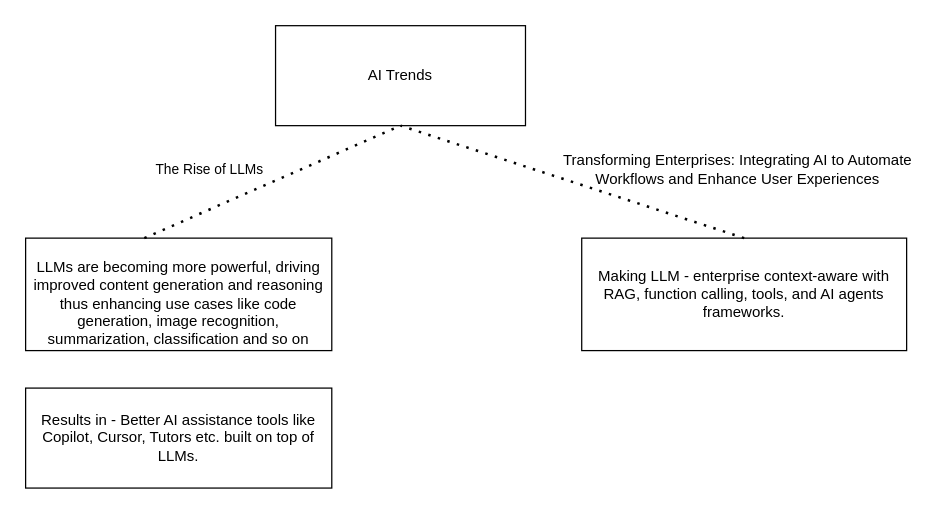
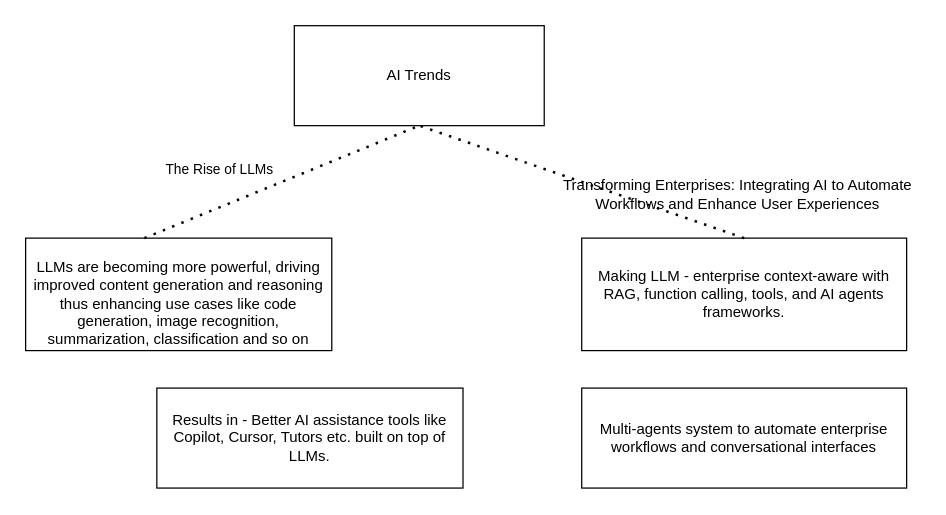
node "AI Trends": moved (401, 76) -> (419, 76)
node "Transforming Enterprises: Integrating AI to Automate Workflows and Enhance User Experiences": moved (738, 169) -> (738, 194)
node "Results in - Better AI assistance tools like Copilot, Cursor, Tutors etc. built on top of LLMs.": moved (179, 438) -> (310, 438)
node "Multi-agents system to automate enterprise workflows and conversational interfaces": added
